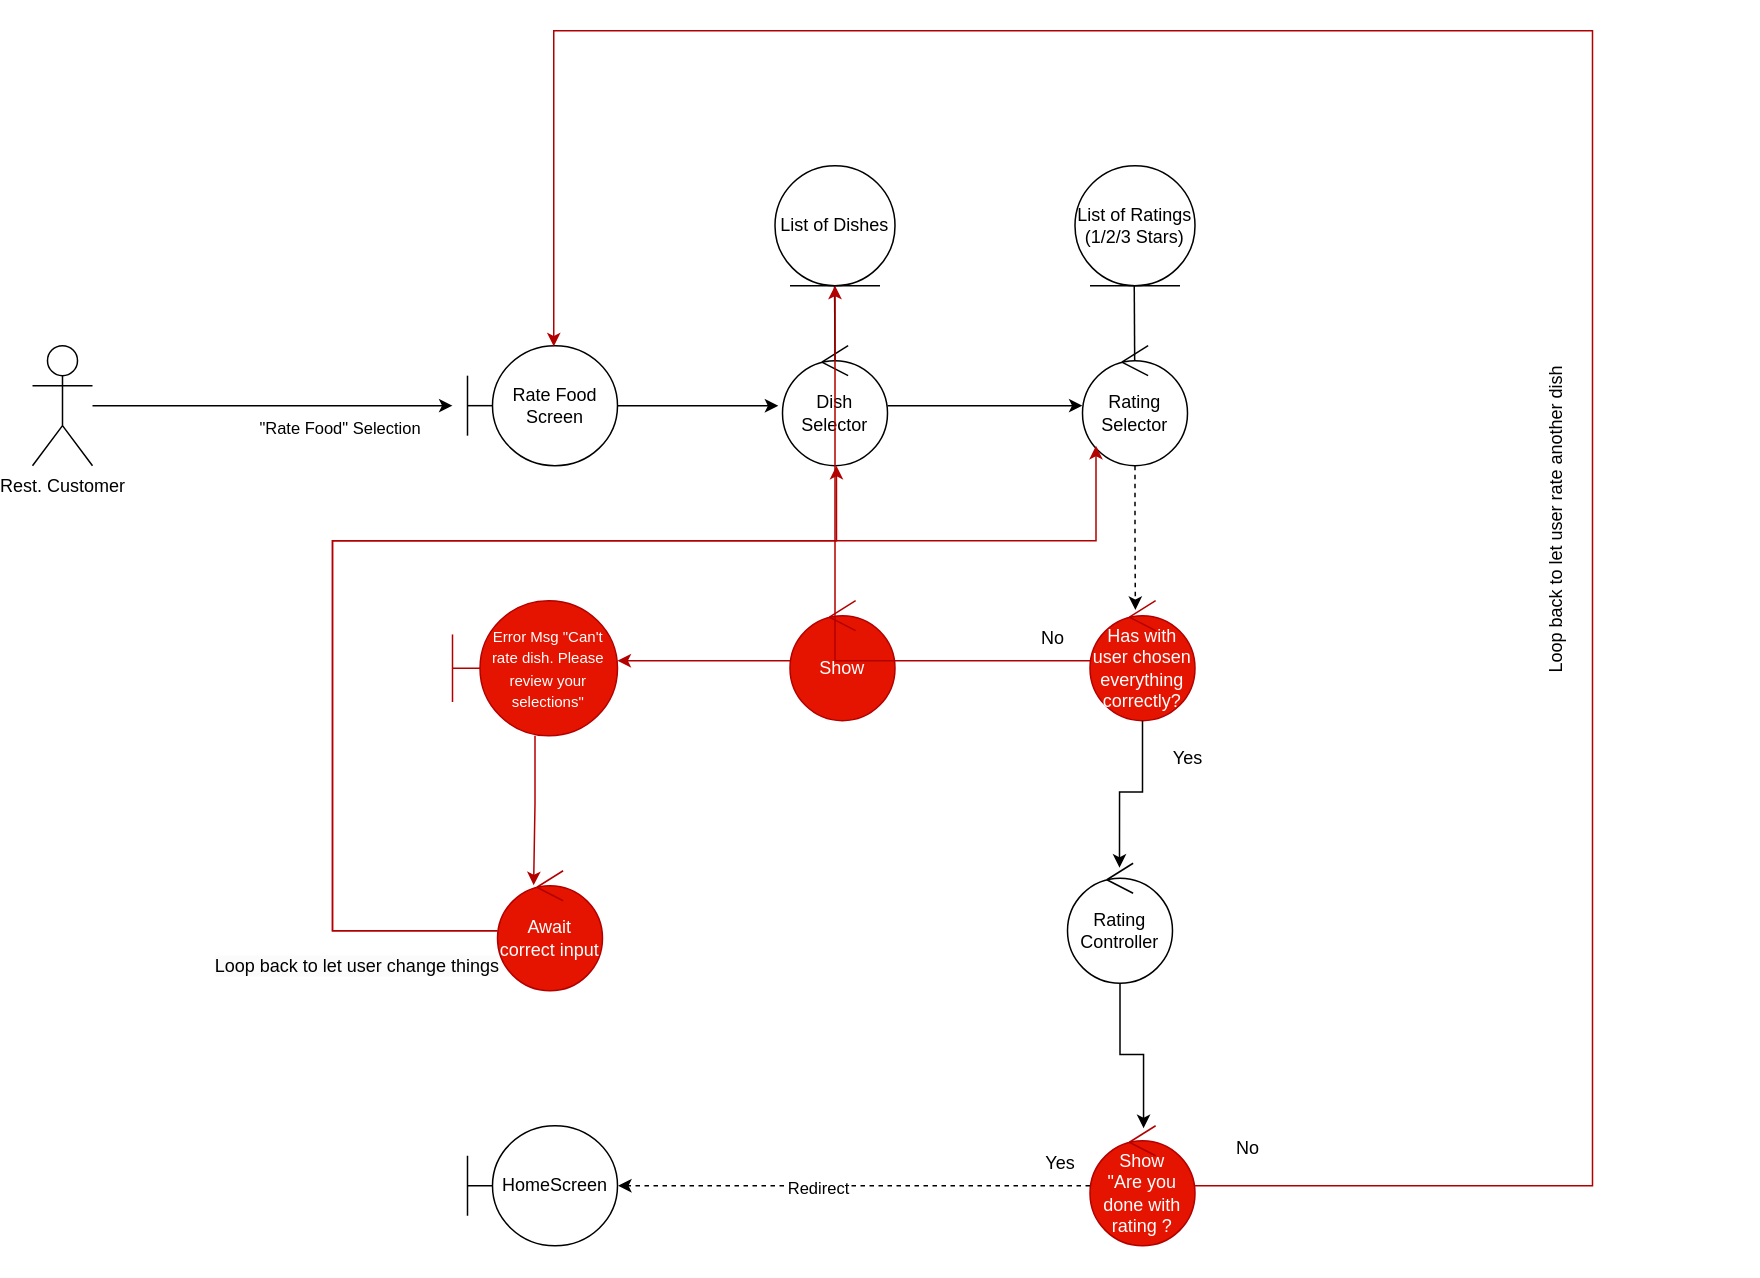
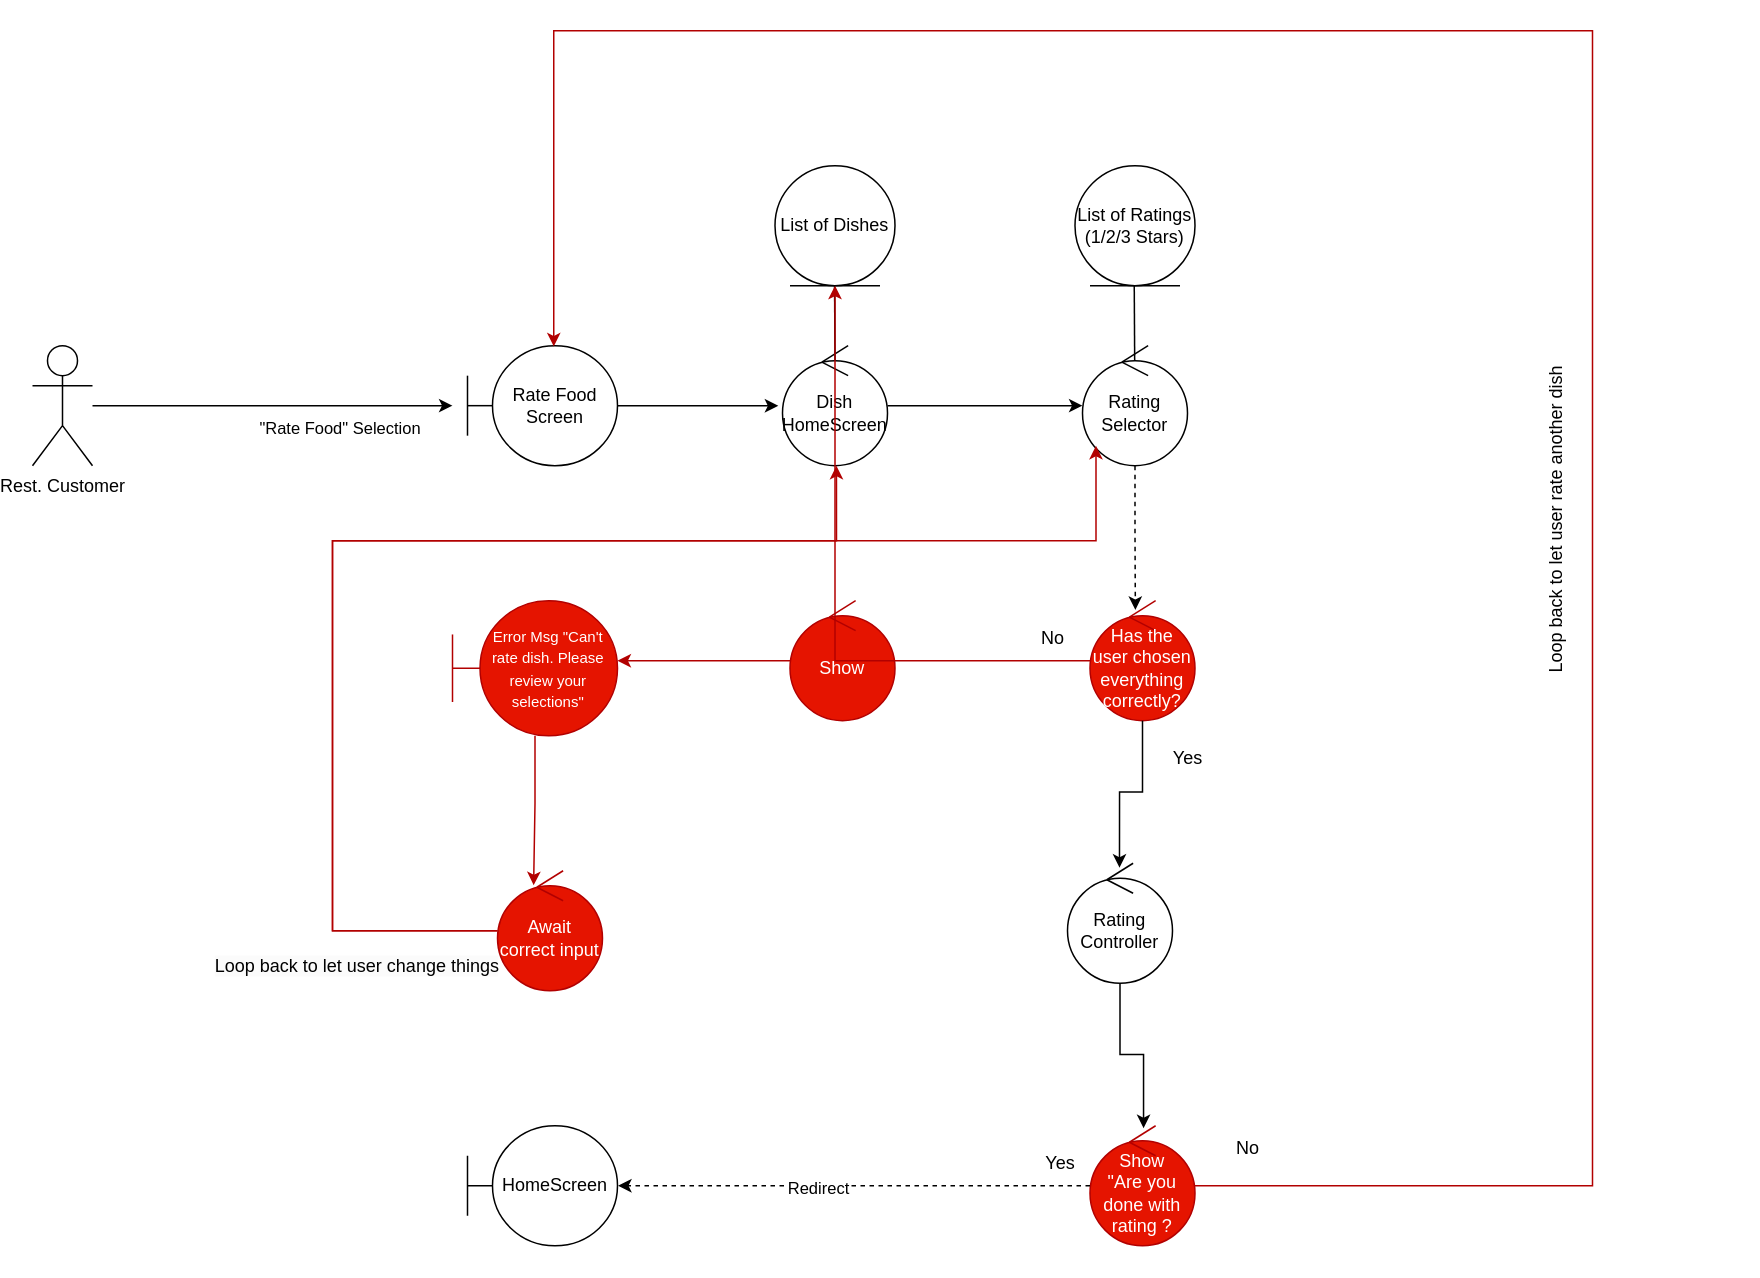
node "Dish Selector": label "Dish Selector" -> "Dish HomeScreen"
node "Has with user chosen everything correctly?": label "Has with user chosen everything correctly?" -> "Has the user chosen everything correctly?"
